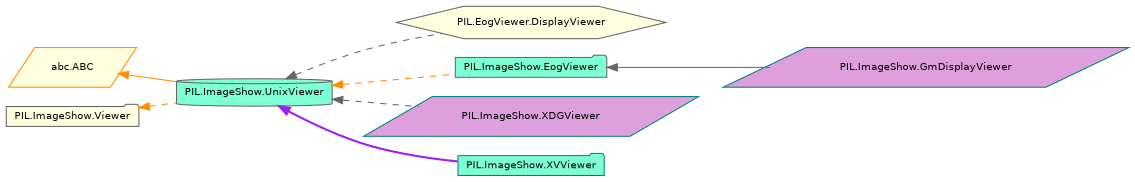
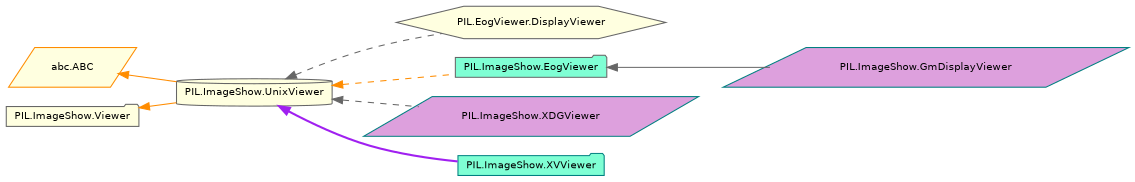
node "PIL.ImageShow.UnixViewer": fillcolor aquamarine -> lightyellow
edge "PIL.ImageShow.UnixViewer" -> "PIL.ImageShow.Viewer": style dashed -> solid
